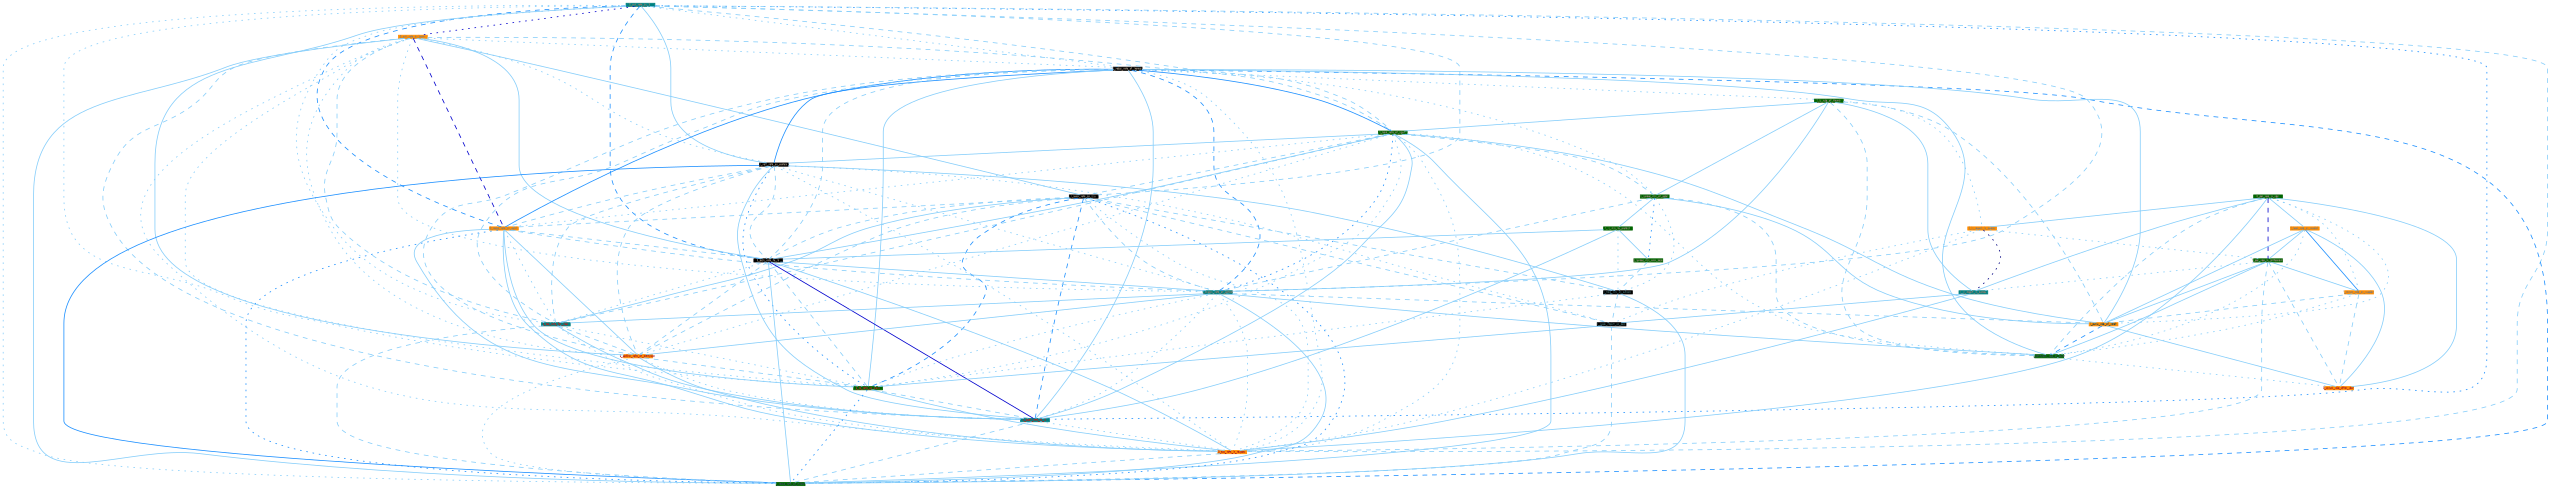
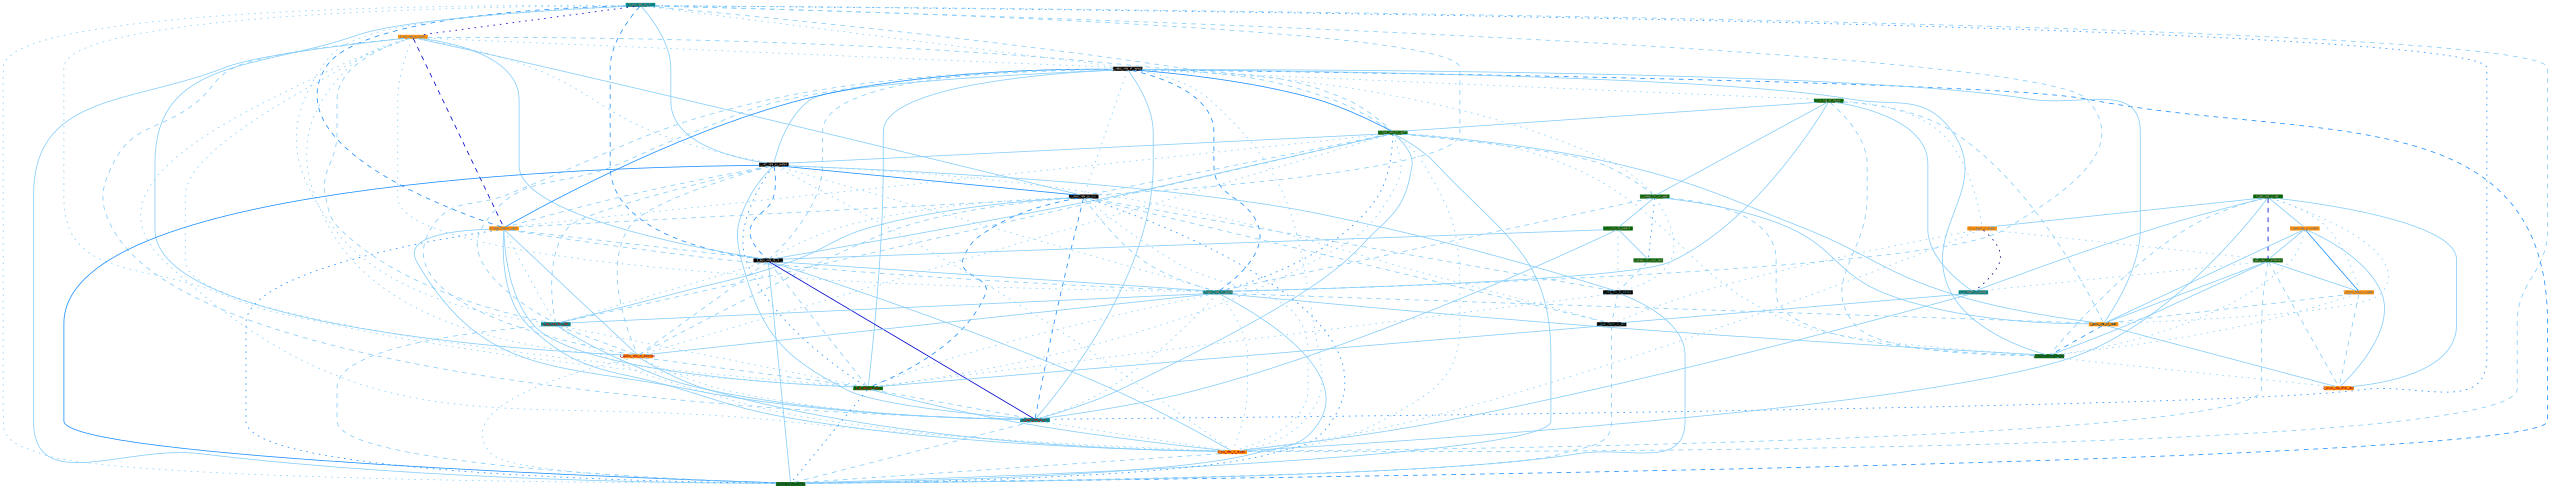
edge "1_reduc_rate_of_increas" -- "1_rais_rate_on_contain": color #1e90ff -> #87cefa
edge "1_reduc_rate_of_increas" -- "1_lower_rate_on_issu": added
edge "1_rais_rate_on_contain" -- "1_lower_rate_on_issu": added
edge "1_rais_rate_on_contain" -- "0_push_rate_to_%": color #87cefa -> #1e90ff
edge "1_lower_rate_on_issu" -- "0_push_rate_to_%": style dashed -> dotted
